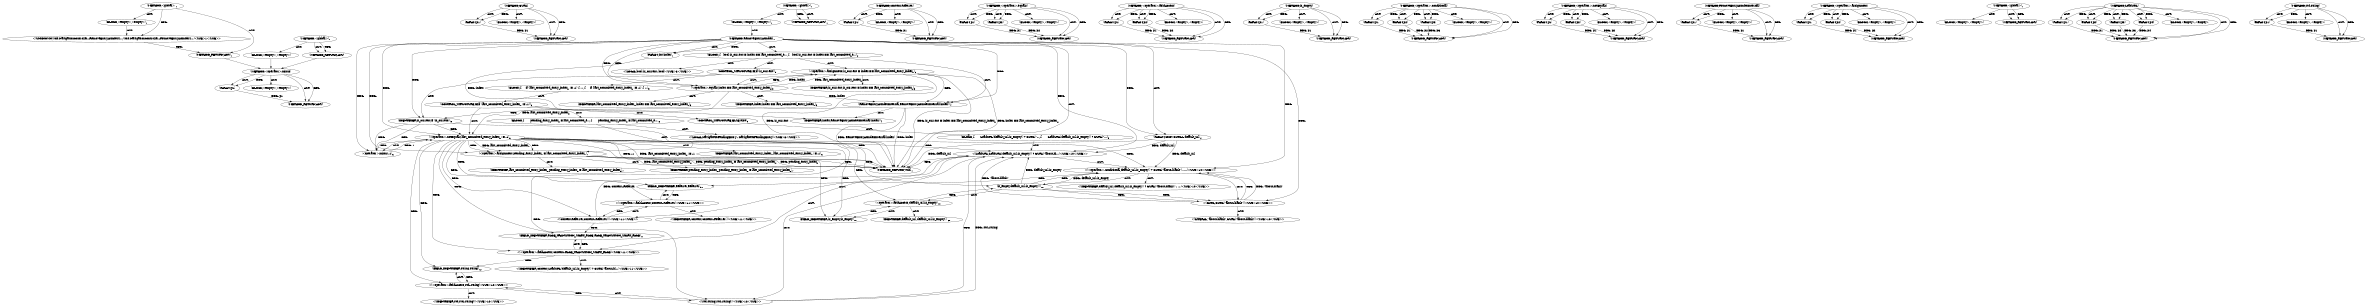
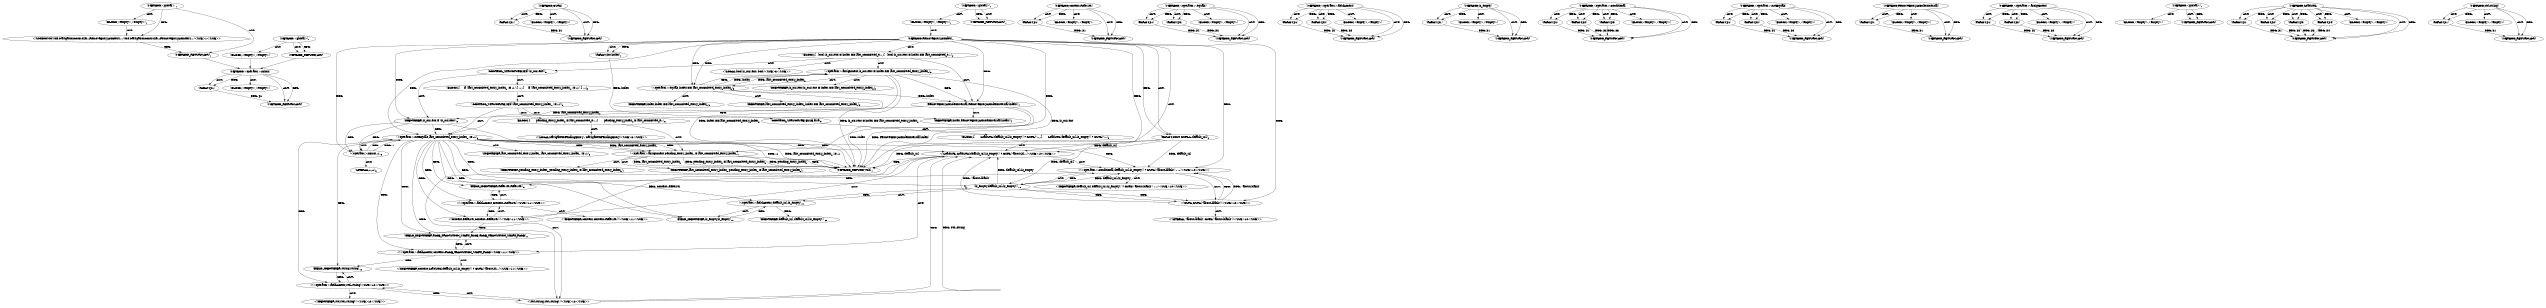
edge "(PARAM,const GURL& default_url)" -> "(is_empty,default_url.is_empty())": added, label "DDG: default_url"
node "(LITERAL,1,-1)": added
edge "(<operator>.fieldAccess,default_url.is_empty)" -> "(IDENTIFIER,default_url,default_url.is_empty())": label "AST: " -> "DDG: "
